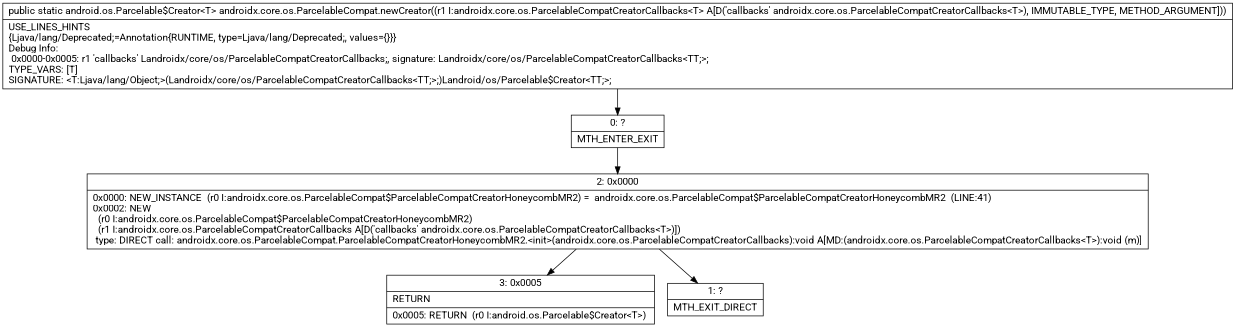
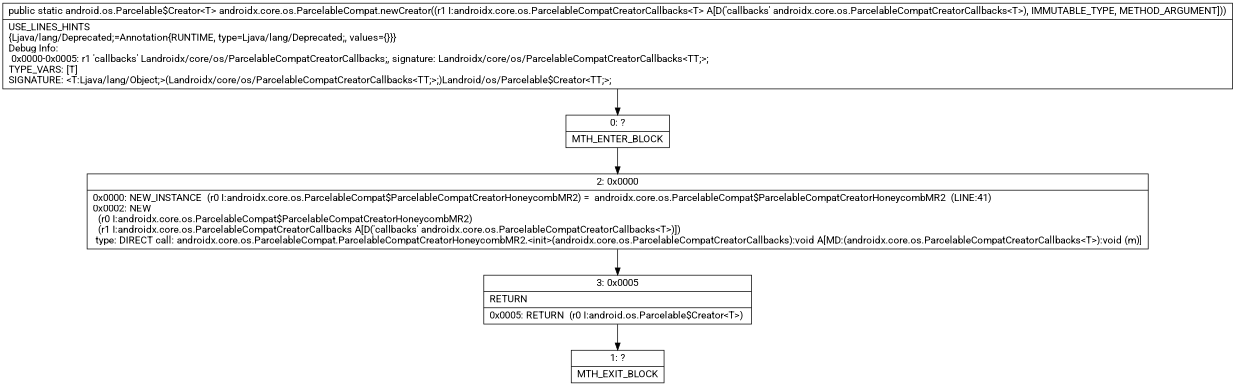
node "0: ?": text "MTH_ENTER_EXIT" -> "MTH_ENTER_BLOCK"
edge "2: 0x0000" -> "1: ?": now "3: 0x0005" -> "1: ?"
node "1: ?": text "MTH_EXIT_DIRECT" -> "MTH_EXIT_BLOCK"
